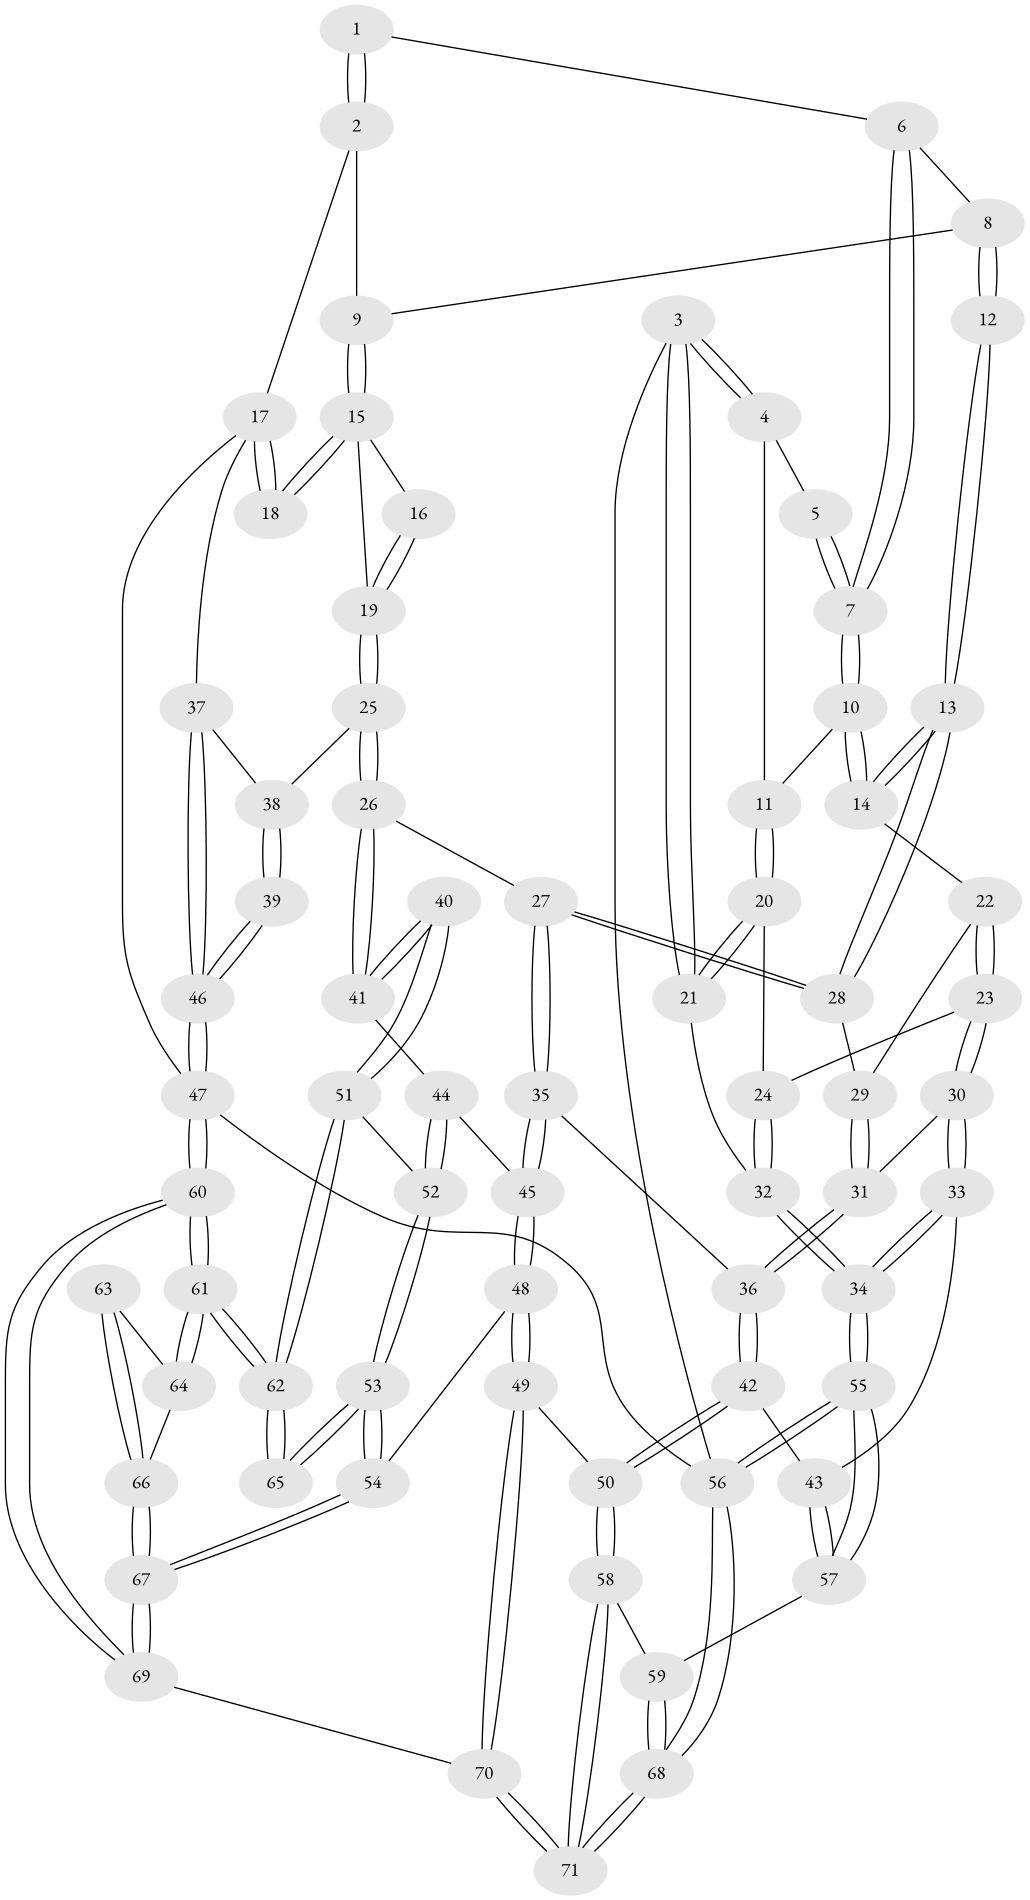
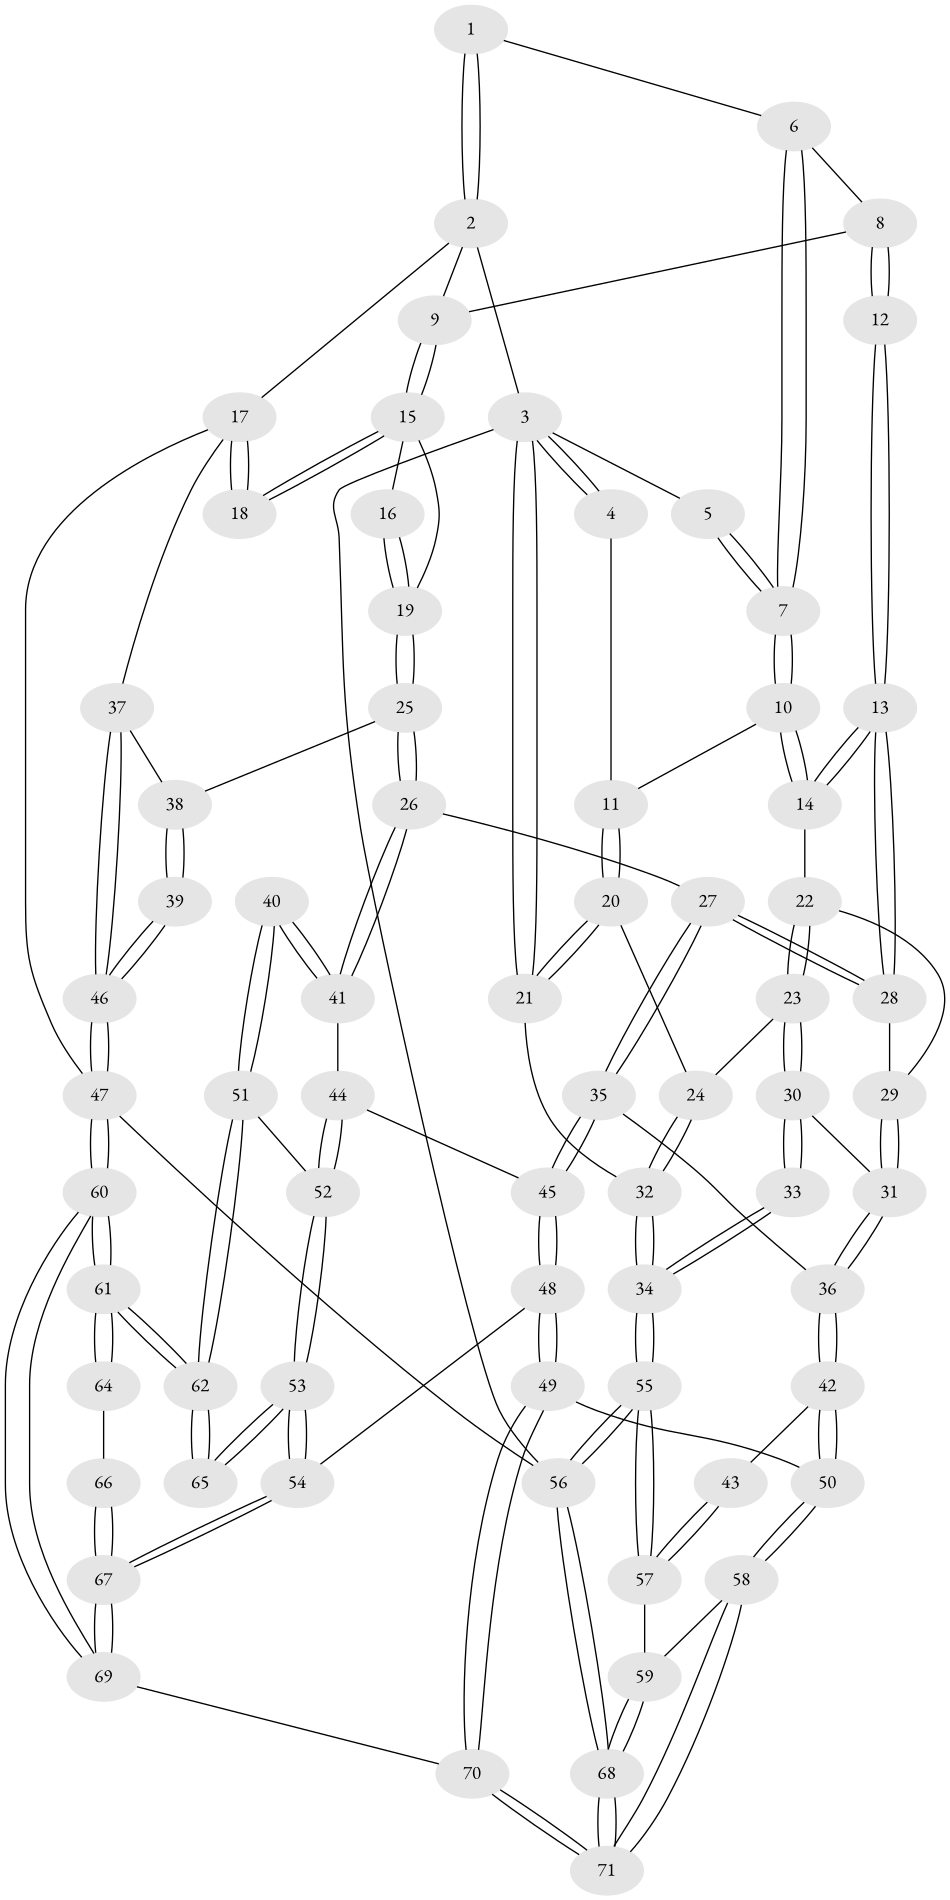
edge "2" -- "3": added
edge "4" -- "5": now "3" -- "5"
node "63": removed
edge "33" -- "43": removed
